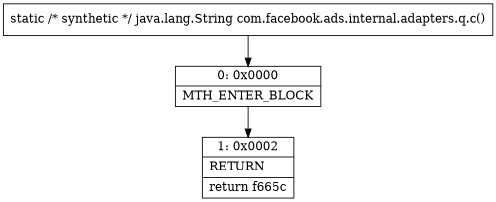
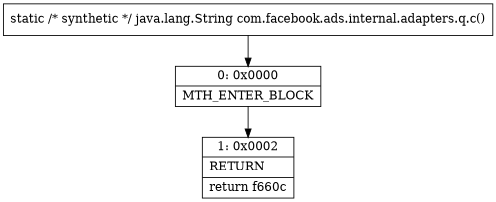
node "1: 0x0002": text "return f665c" -> "return f660c"
